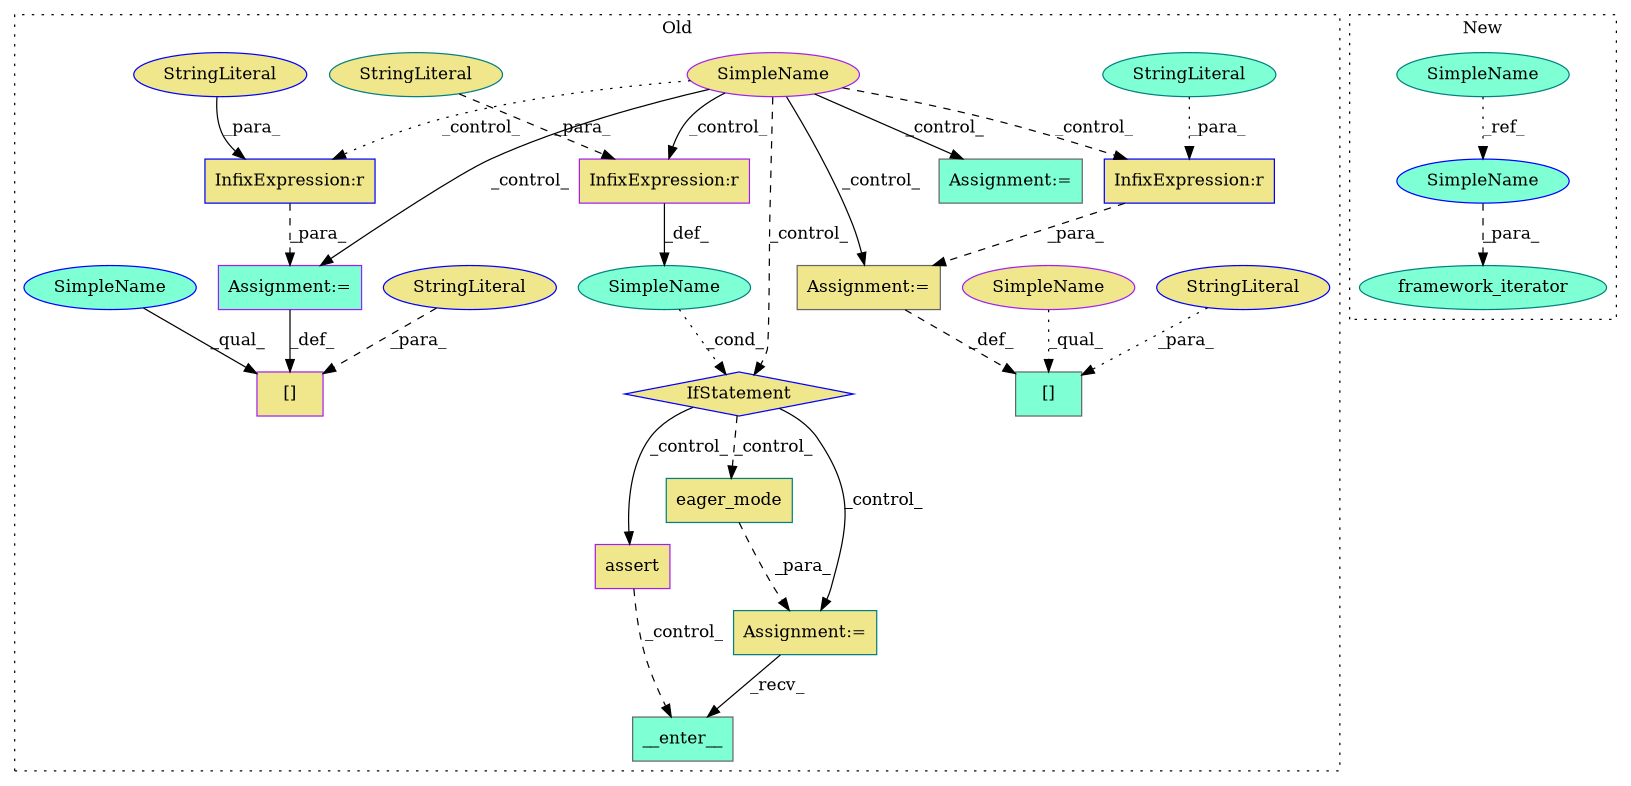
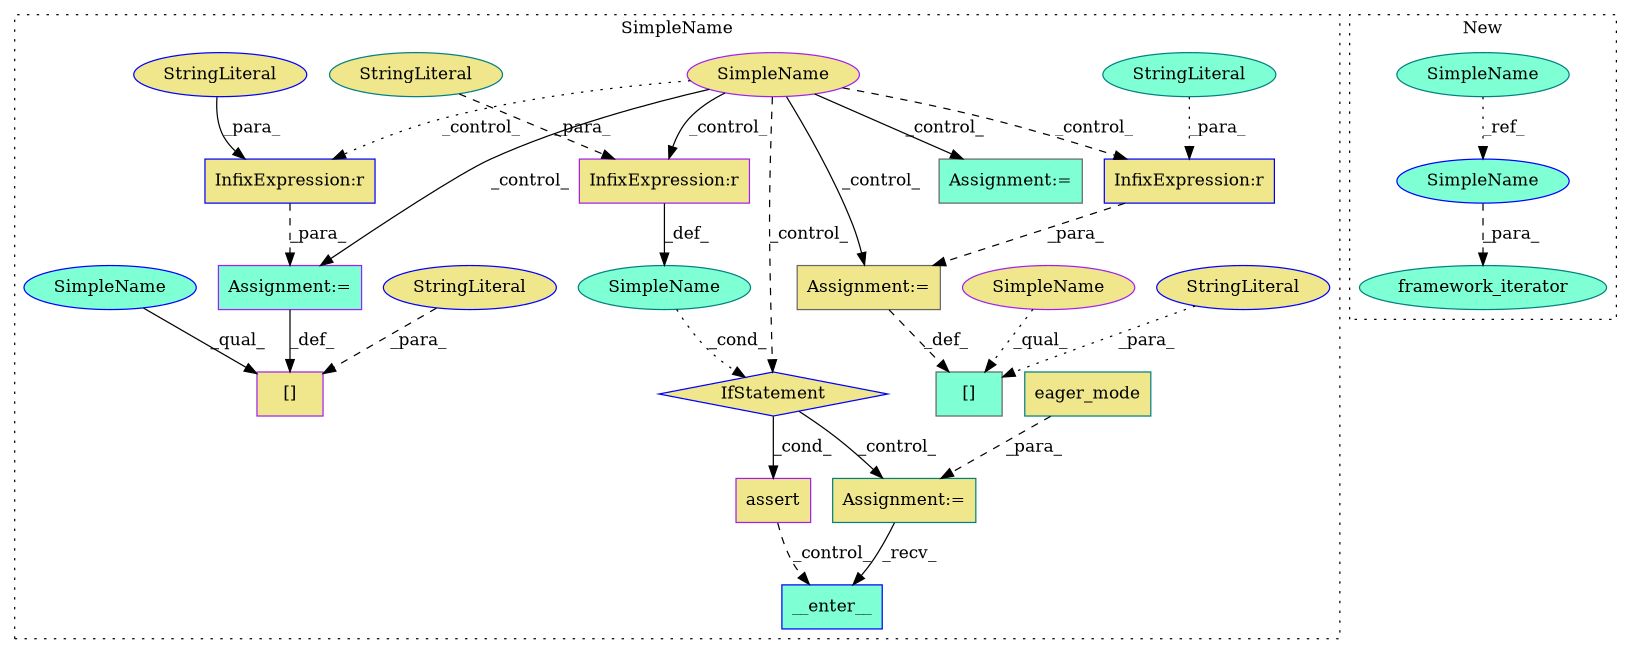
cluster "Old": label "Old" -> "SimpleName"
edge "IfStatement" -> "eager_mode": removed, label "_control_"
edge "IfStatement" -> "assert": label "_control_" -> "_cond_"
node "__enter__": color gray40 -> blue
